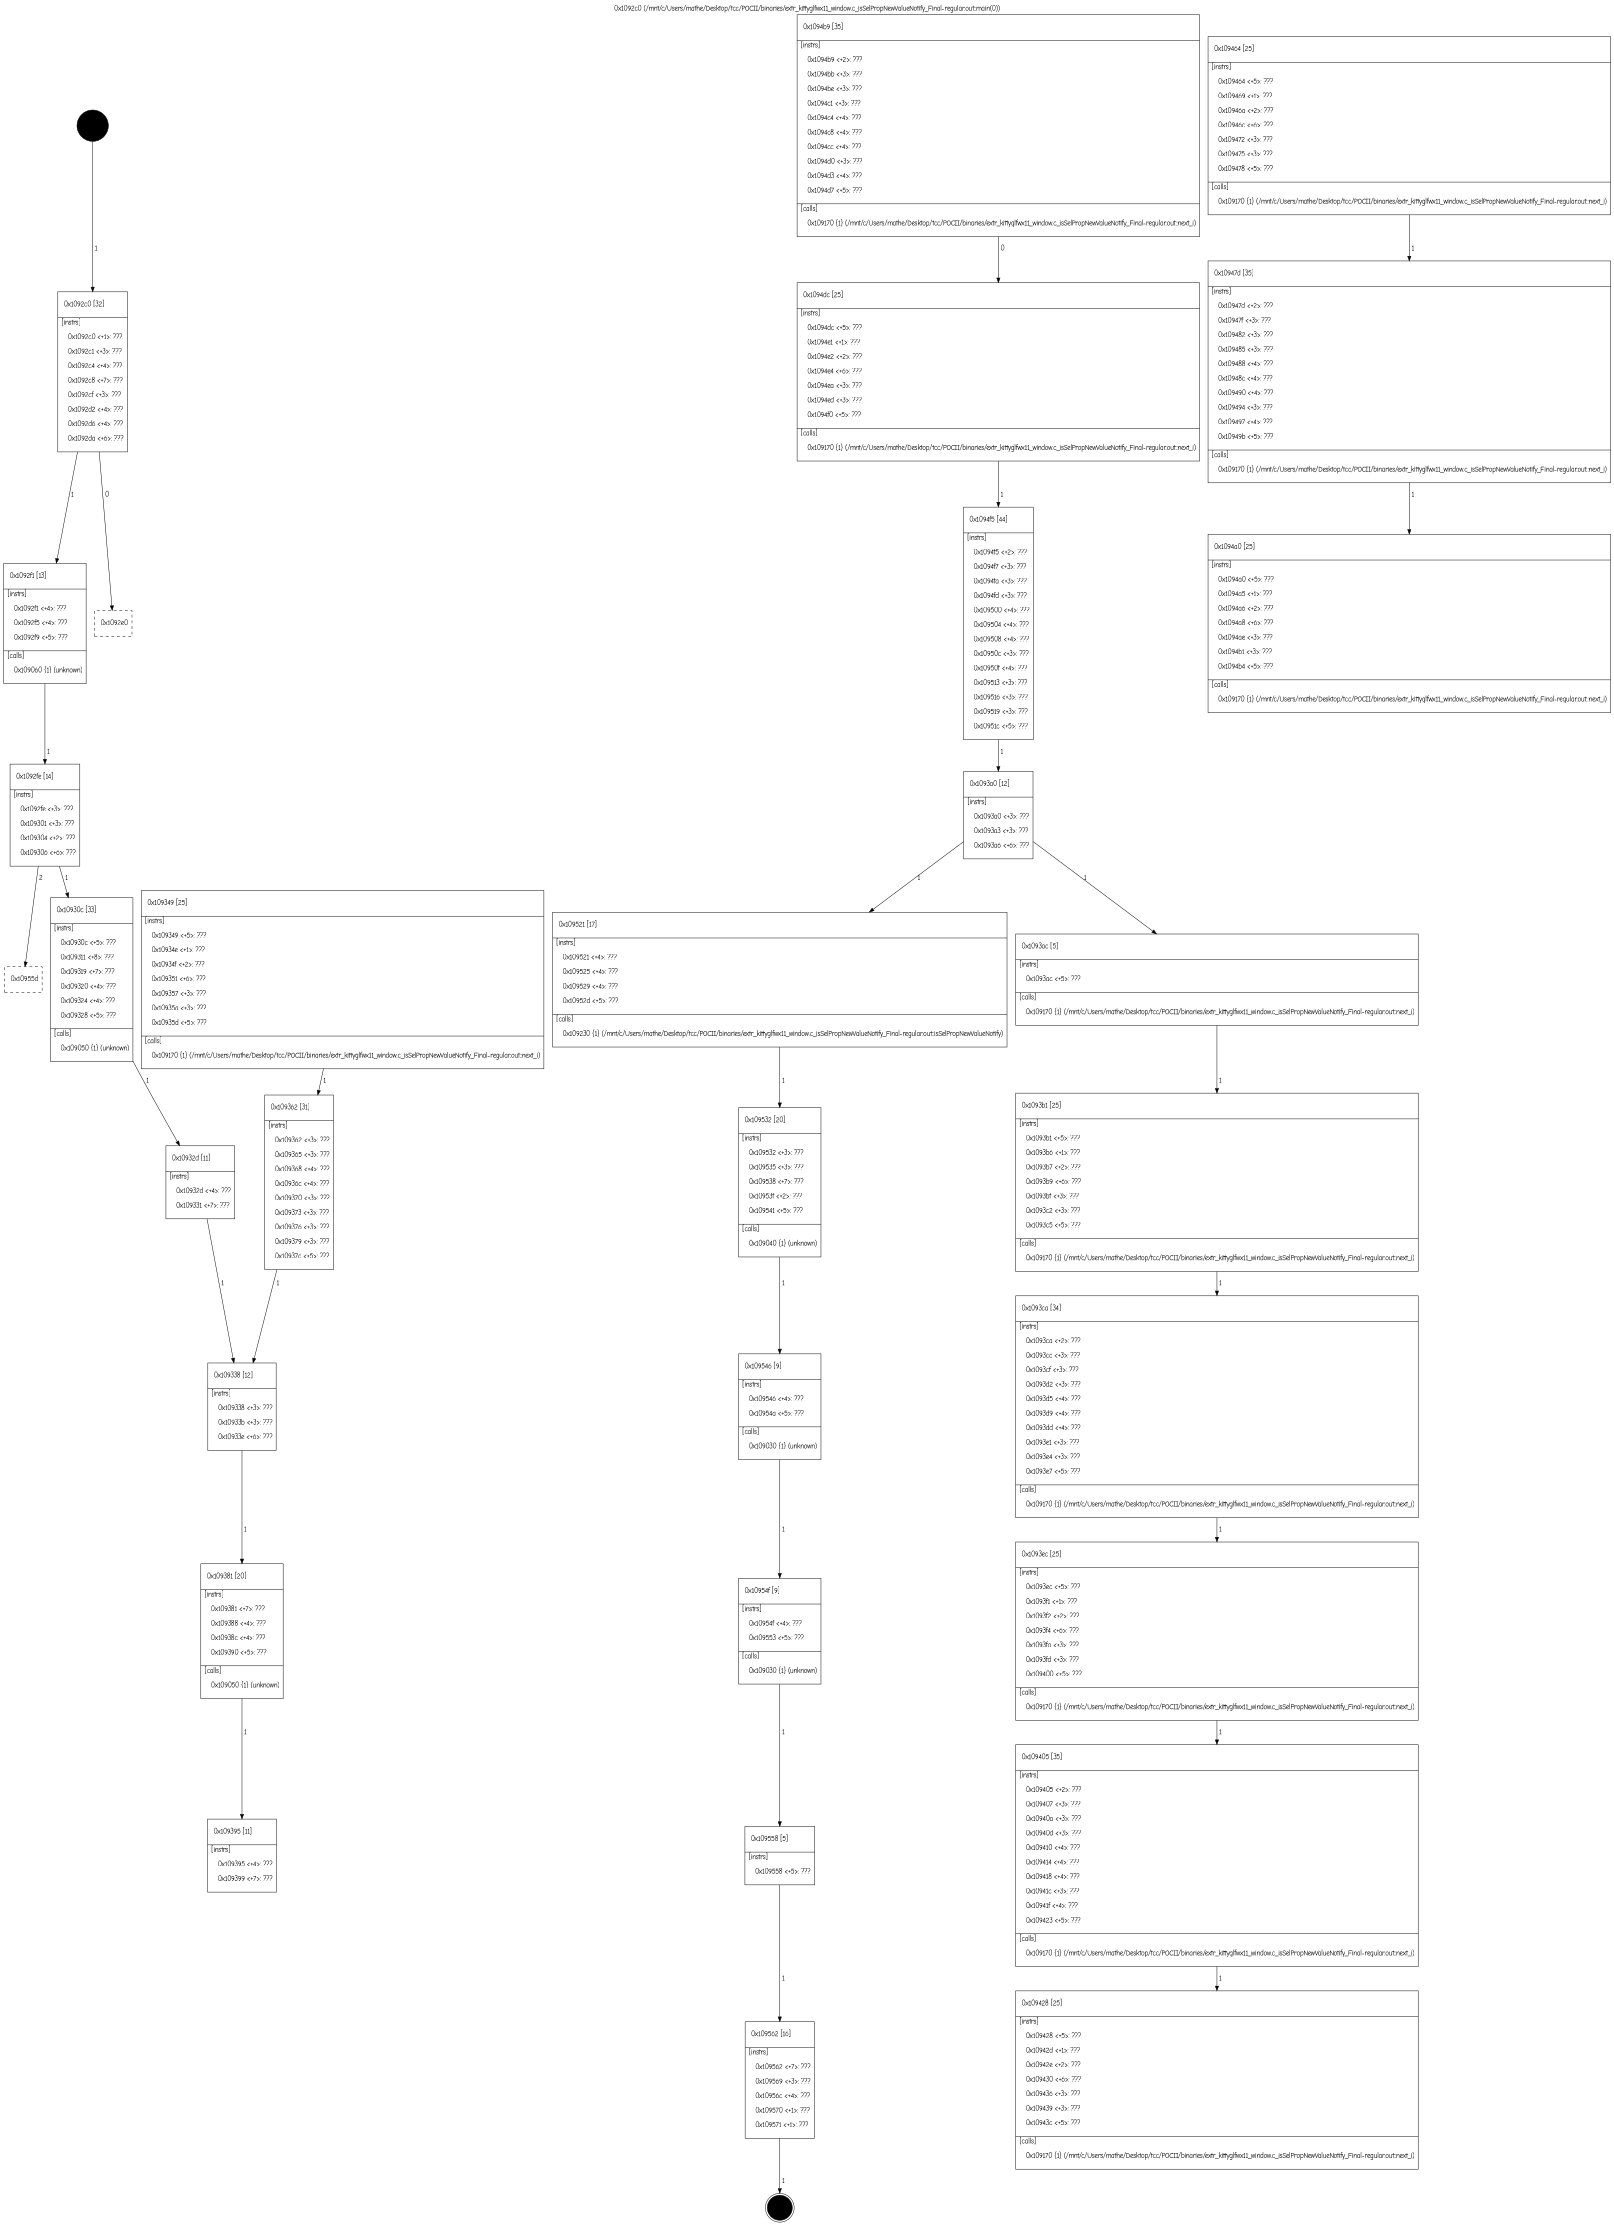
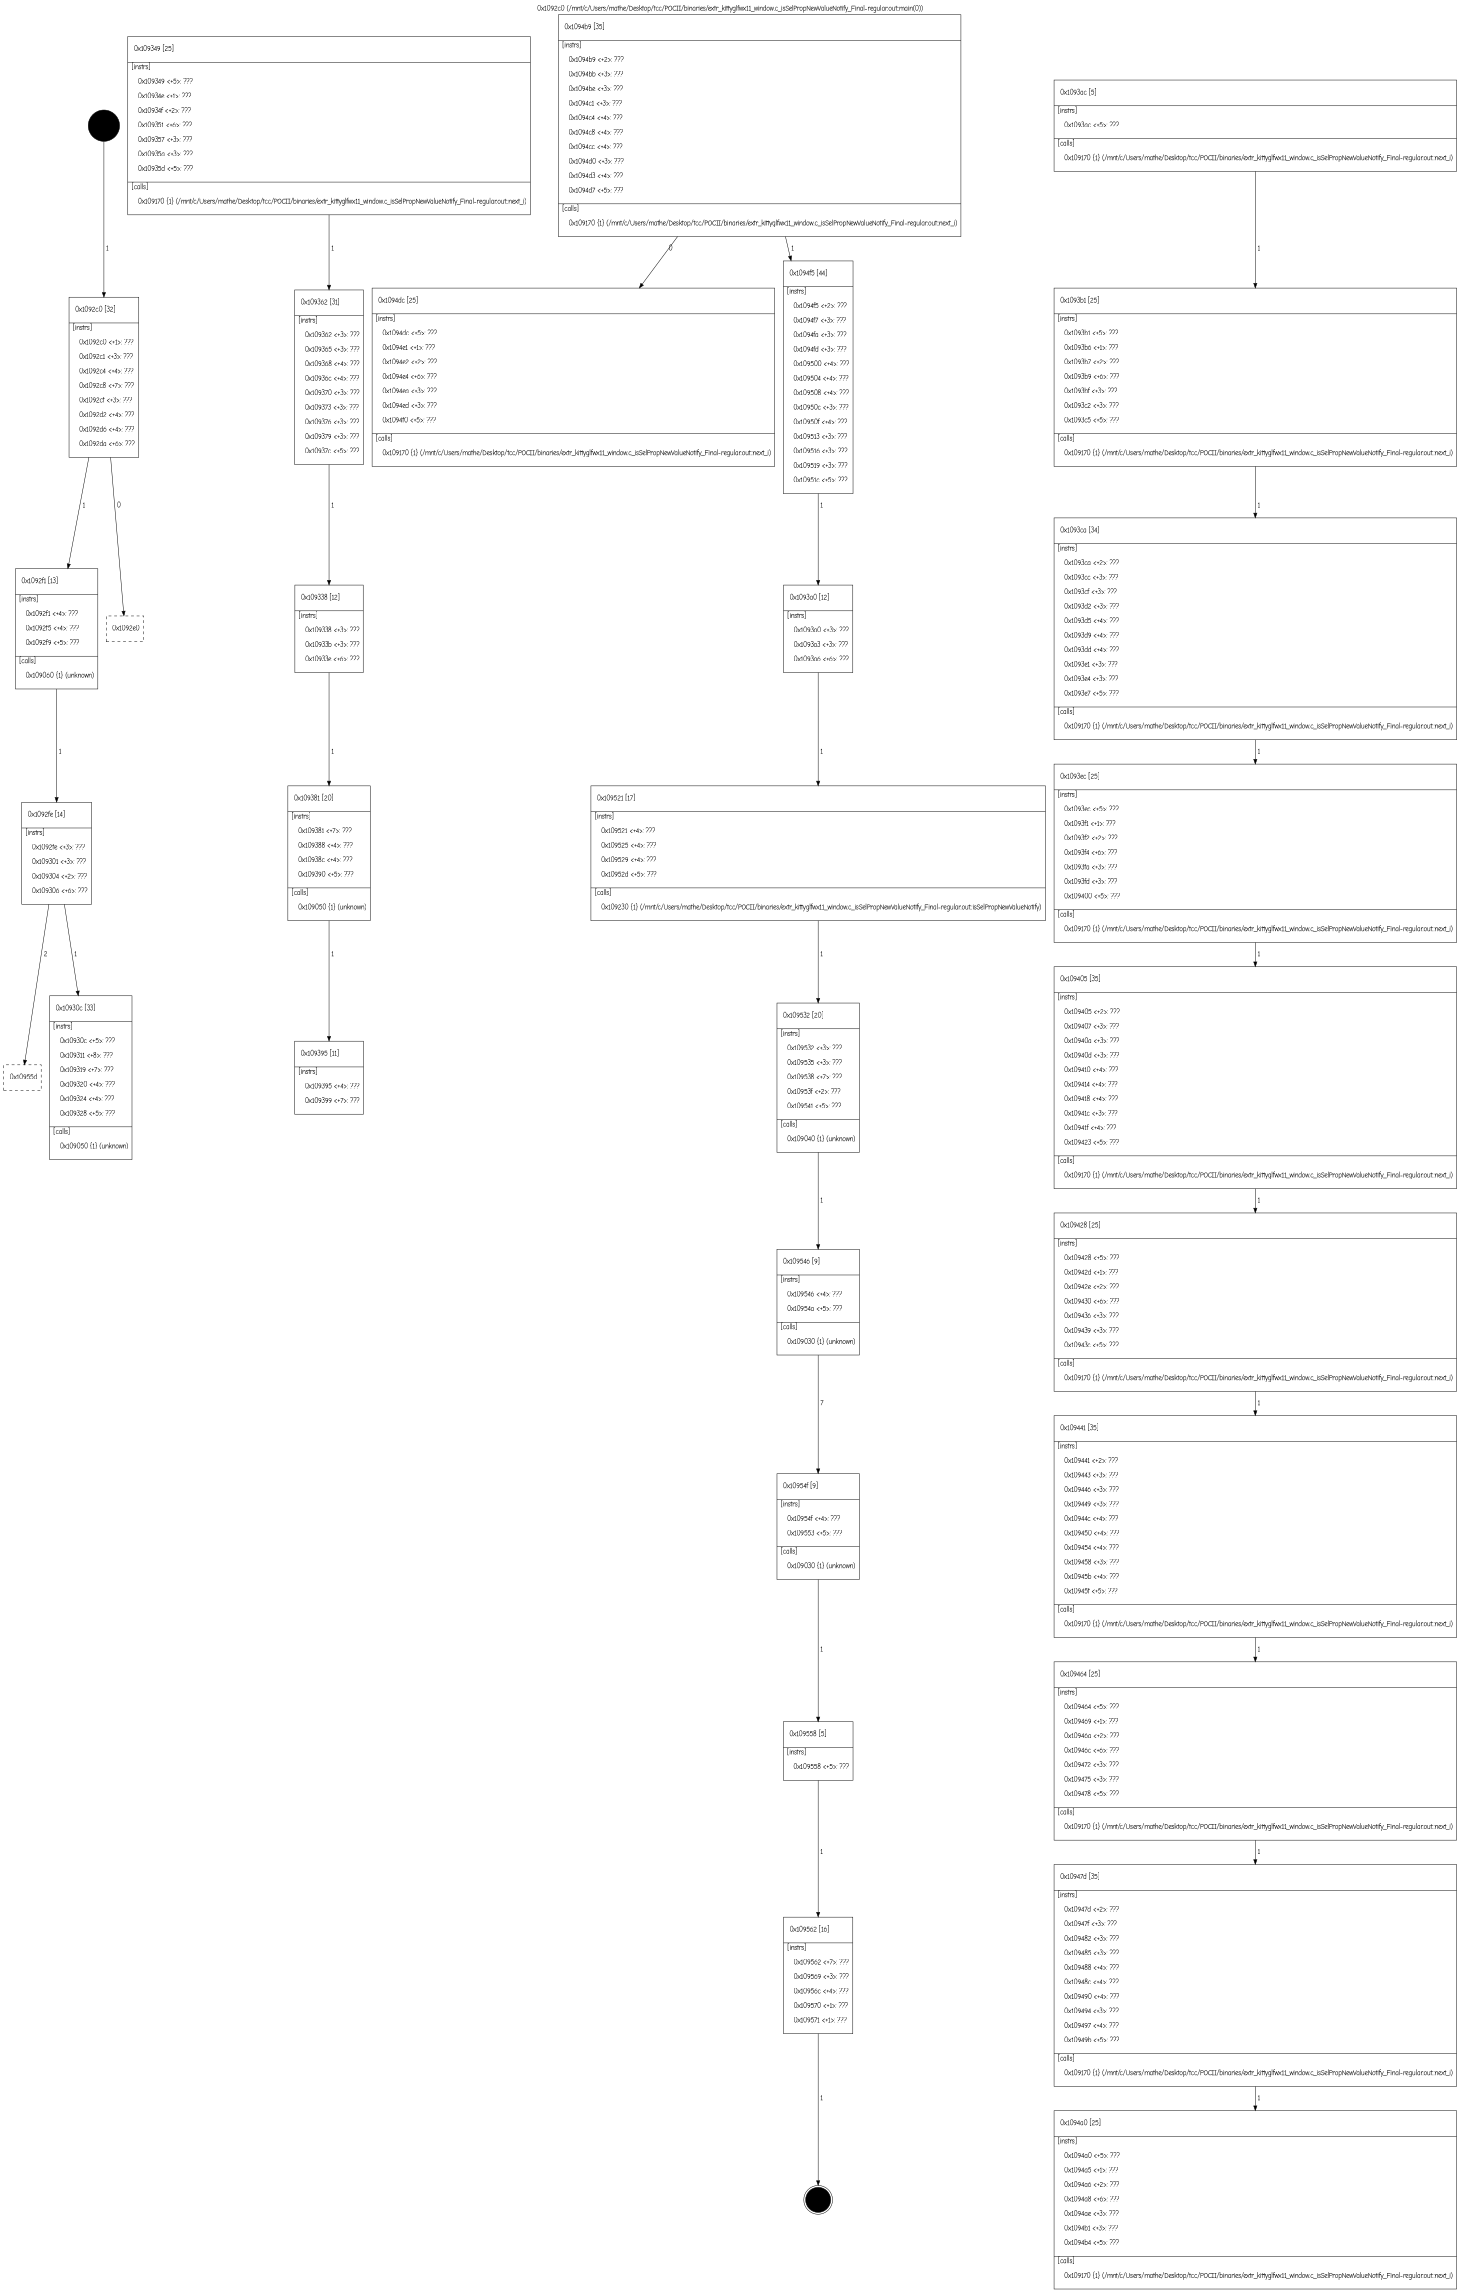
edge "0x1094dc [25]" -> "0x1094f5 [44]": now "0x1094b9 [35]" -> "0x1094f5 [44]"
edge "0x1093a0 [12]" -> "0x1093ac [5]": removed, label "1"
node "0x10932d [11]": removed
node "0x109441 [35]": added
edge "0x109546 [9]" -> "0x10954f [9]": label " 1" -> " 7"
